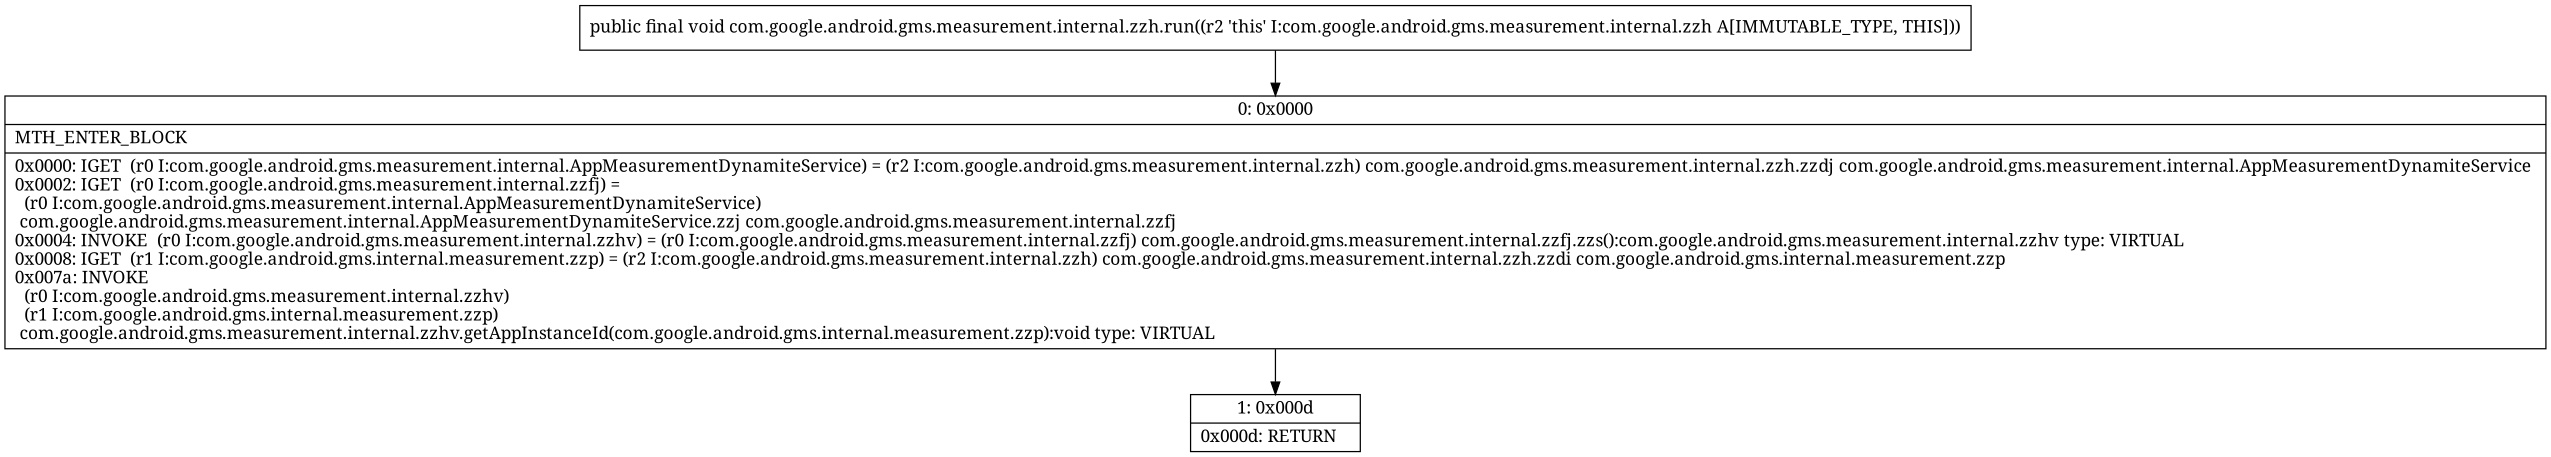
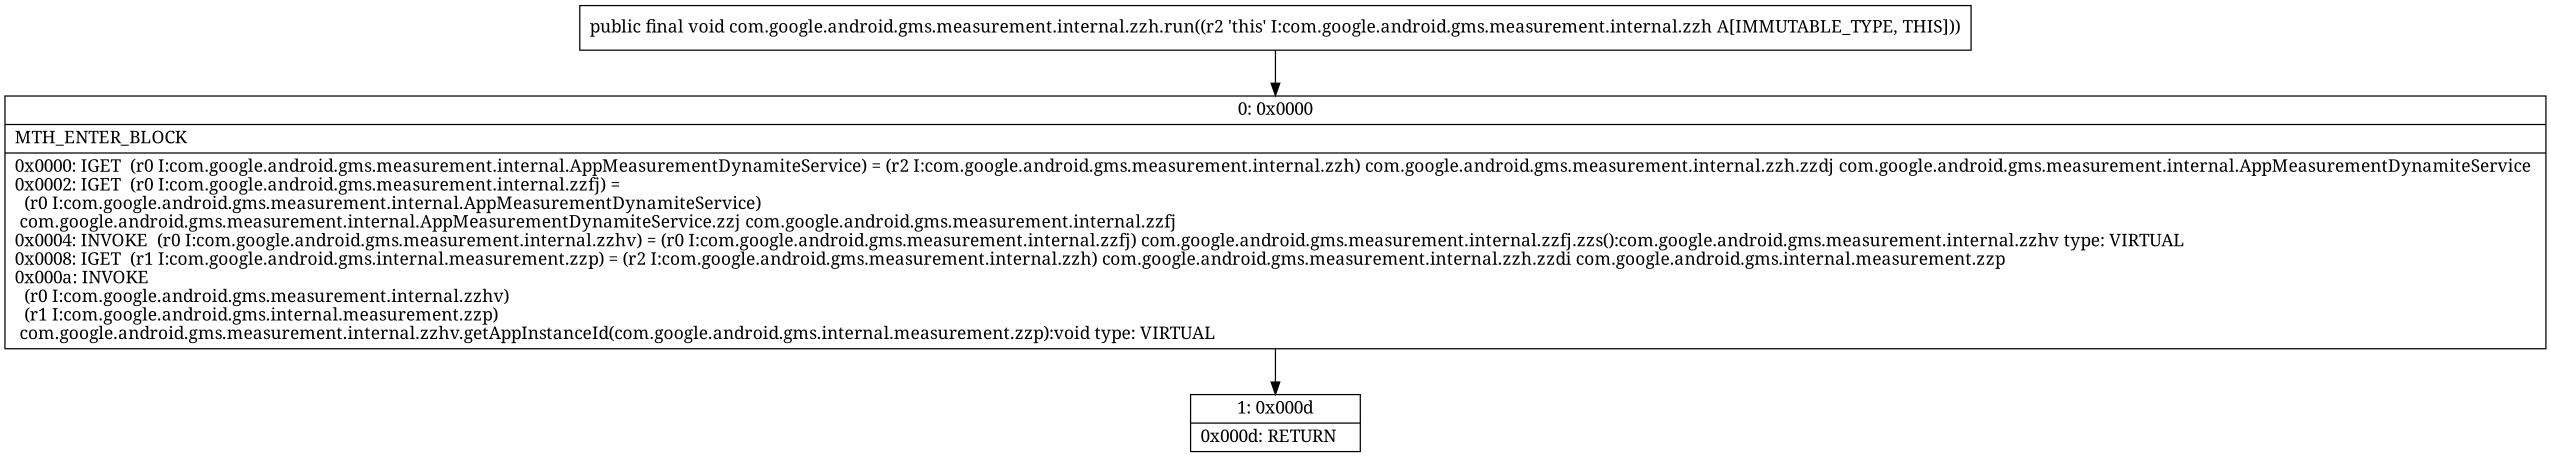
node "0: 0x0000": text "0x007a: INVOKE" -> "0x000a: INVOKE"
